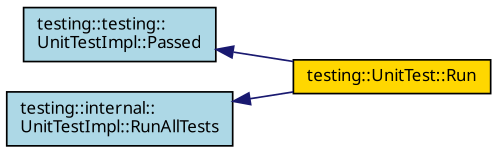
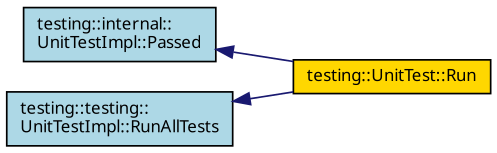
node "testing::testing:: UnitTestImpl::Passed": label "testing::testing:: UnitTestImpl::Passed" -> "testing::internal:: UnitTestImpl::Passed"
node "testing::internal:: UnitTestImpl::RunAllTests": label "testing::internal:: UnitTestImpl::RunAllTests" -> "testing::testing:: UnitTestImpl::RunAllTests"
